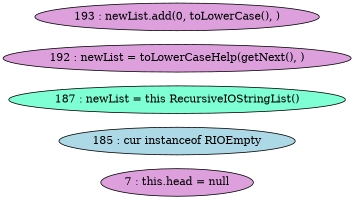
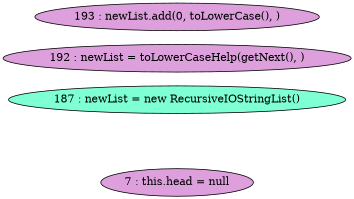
node "187 : newList = this RecursiveIOStringList()": label "187 : newList = this RecursiveIOStringList()" -> "187 : newList = new RecursiveIOStringList()"
node "185 : cur instanceof RIOEmpty": removed
